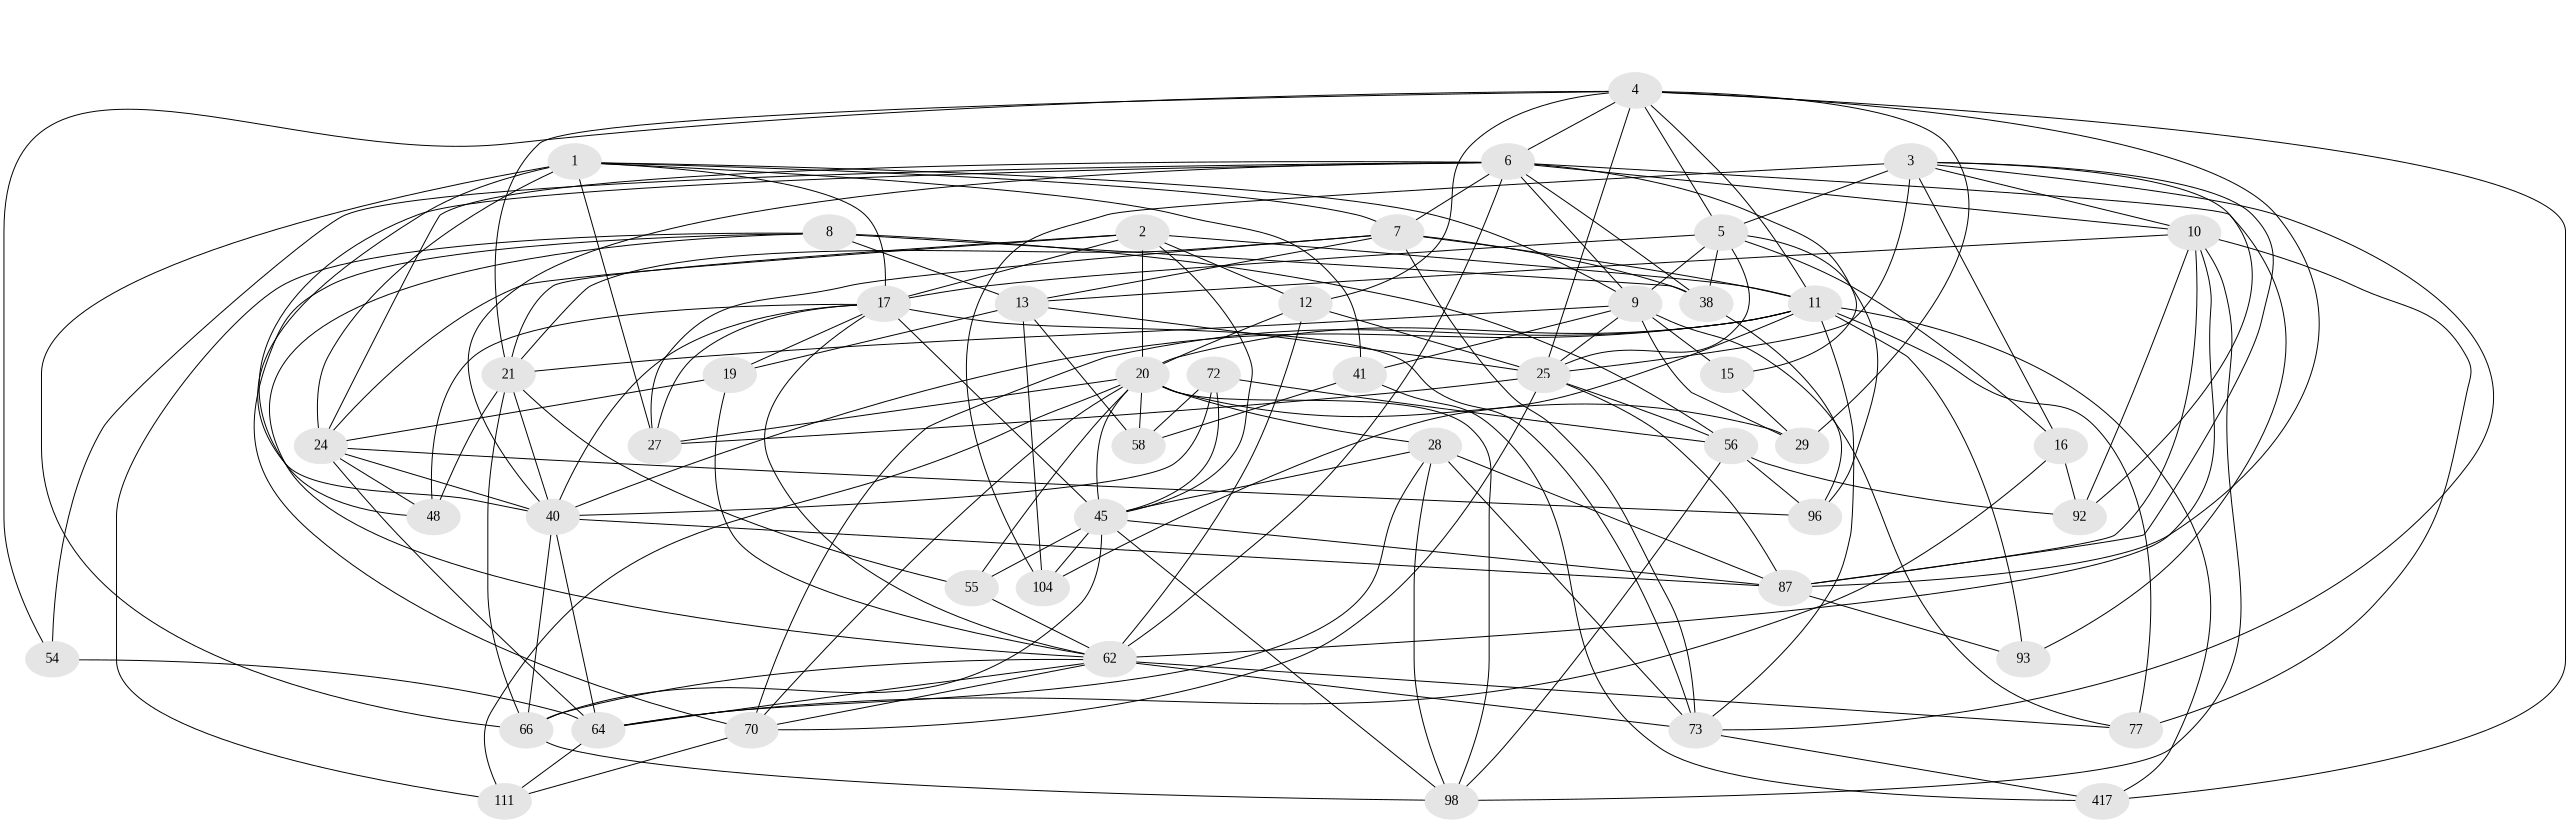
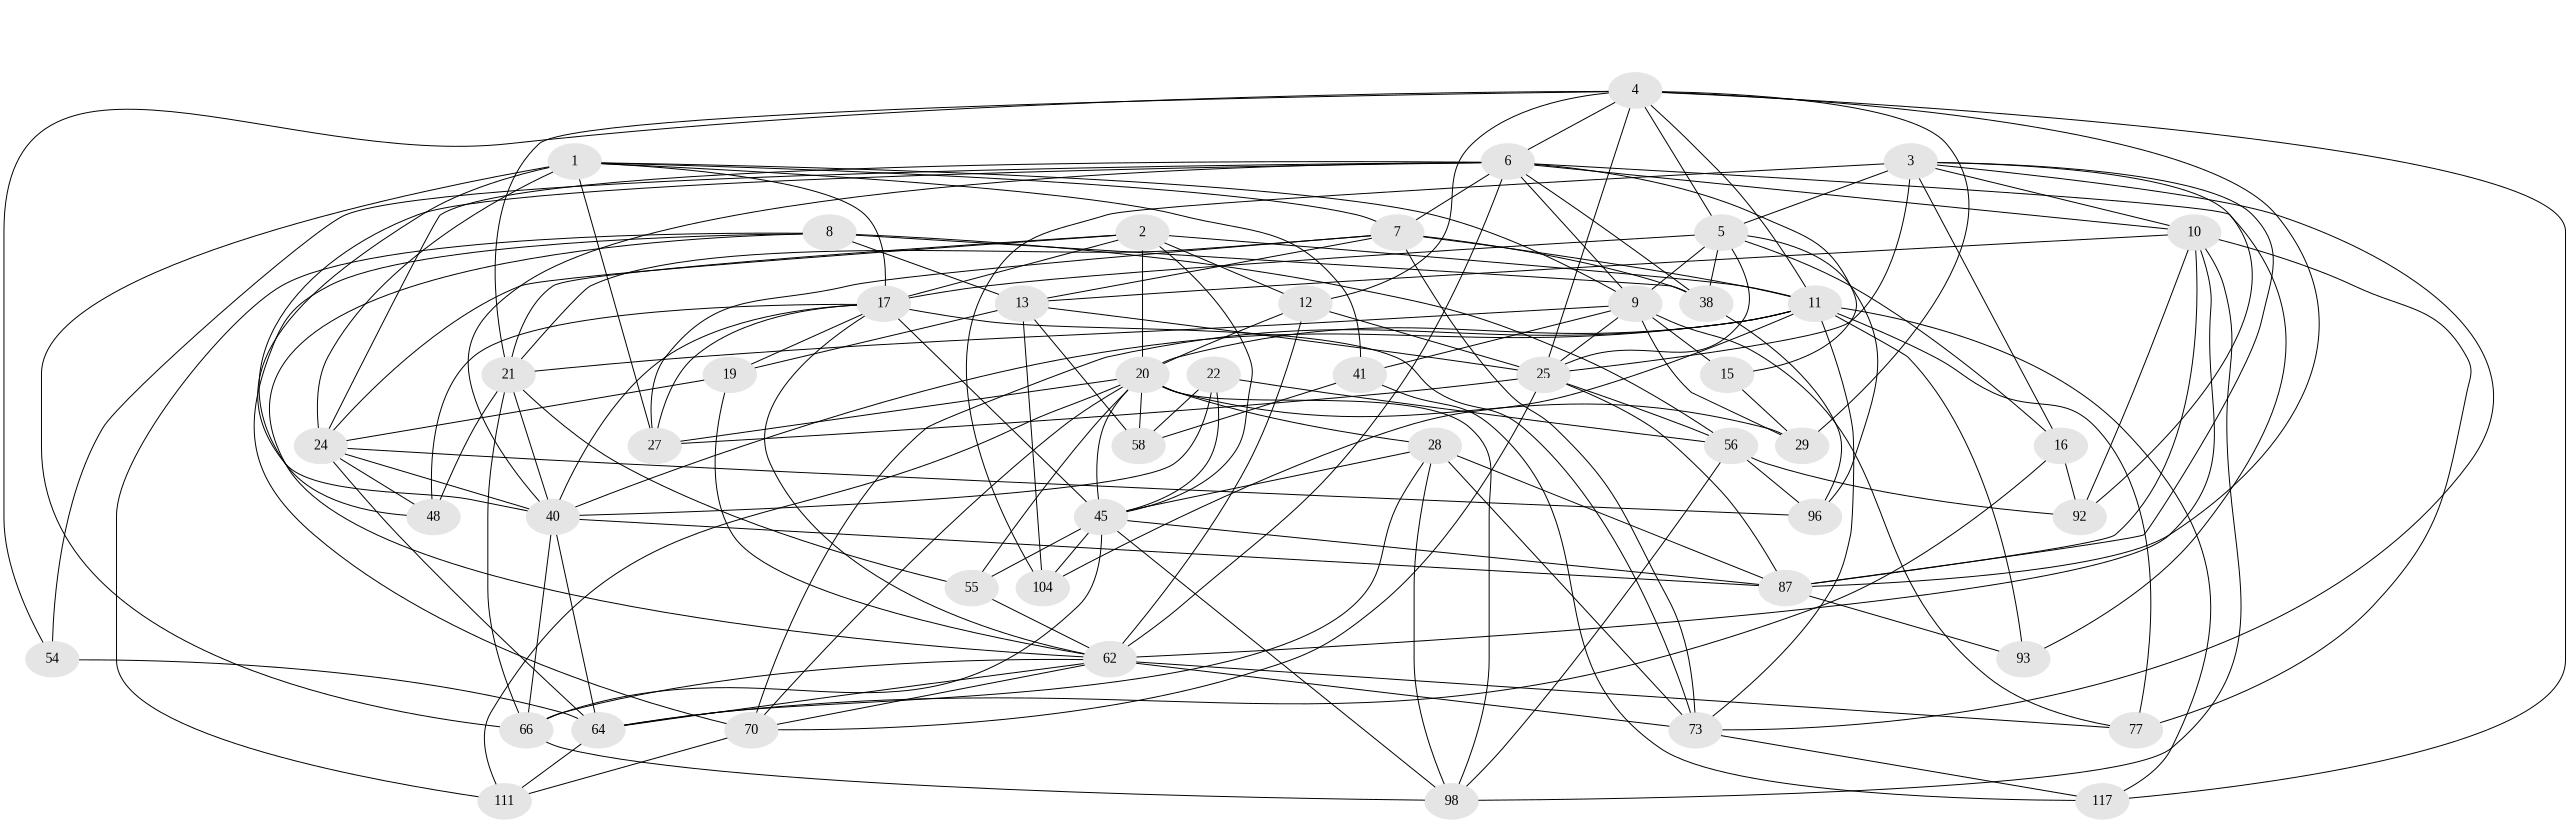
node "72": label "72" -> "22"
node "417": label "417" -> "117"
